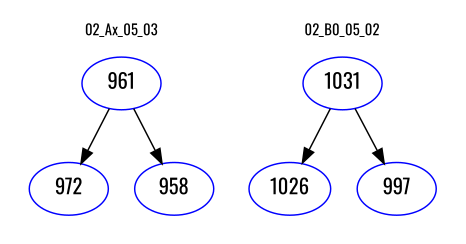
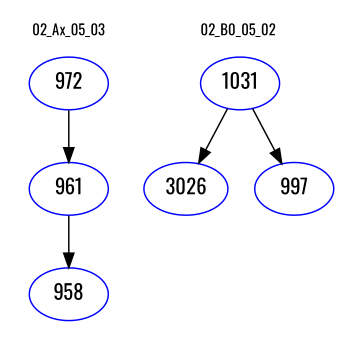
edge "961" -> "972": reversed
node "1026": label "1026" -> "3026"
